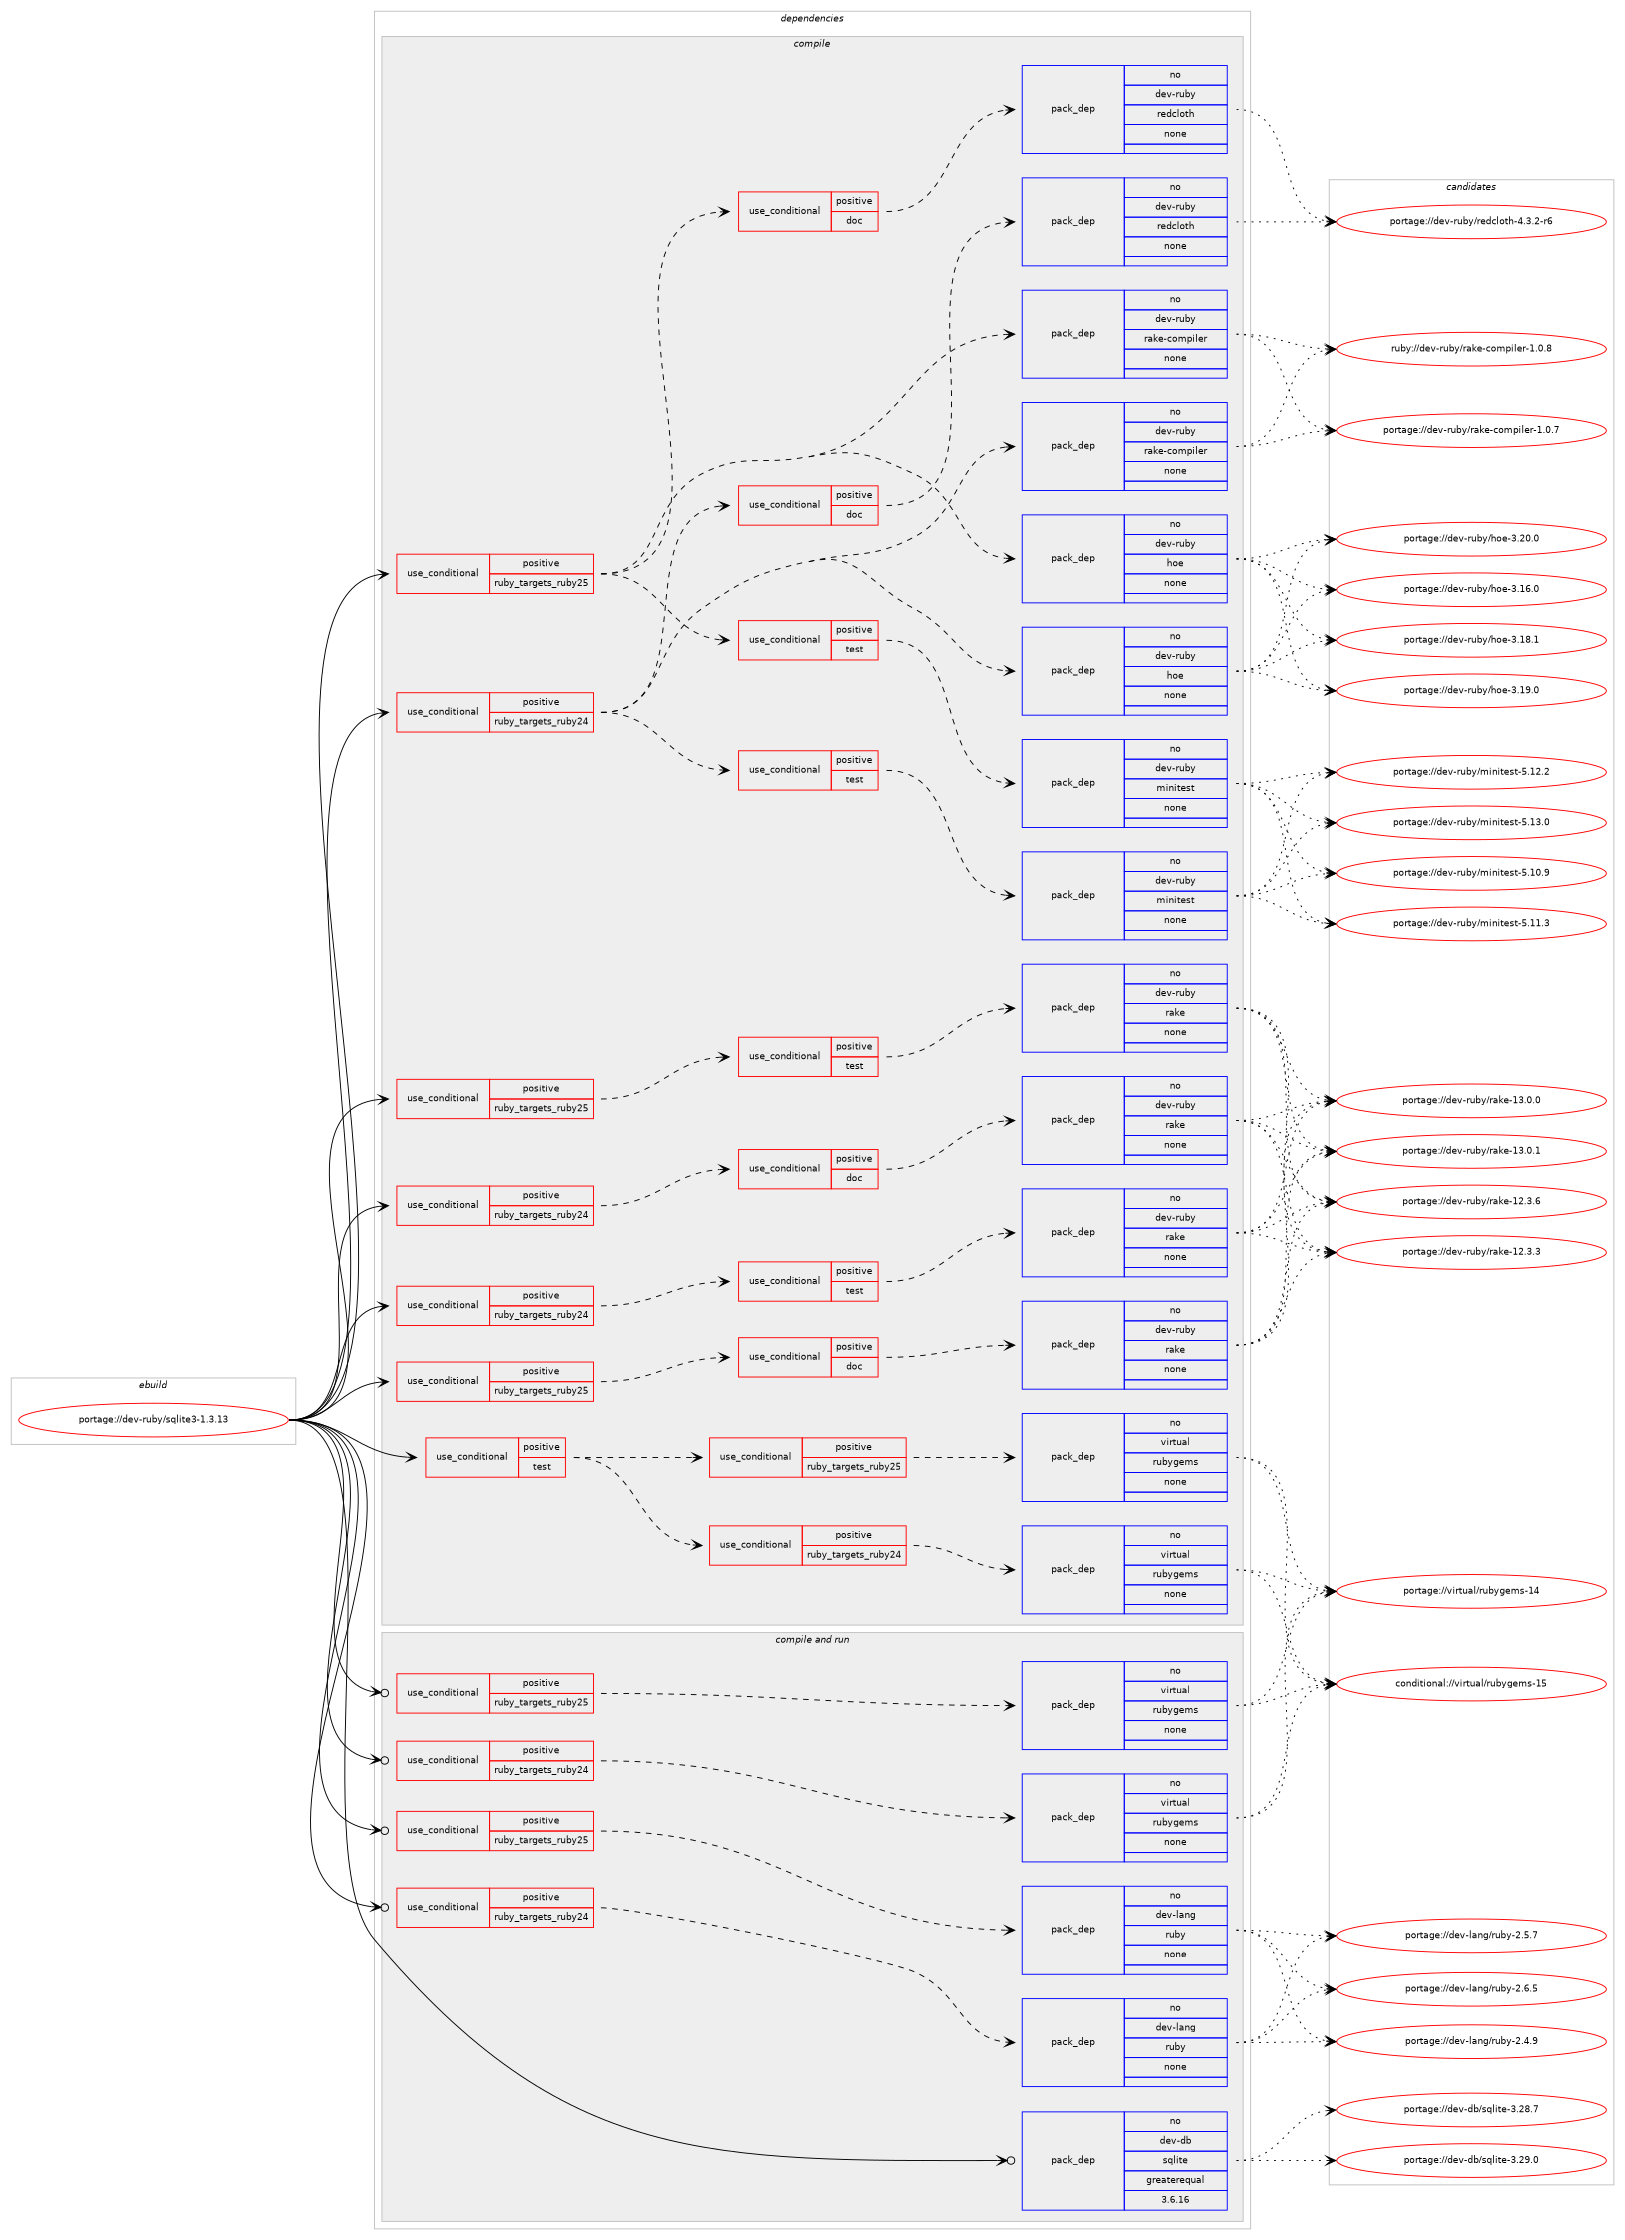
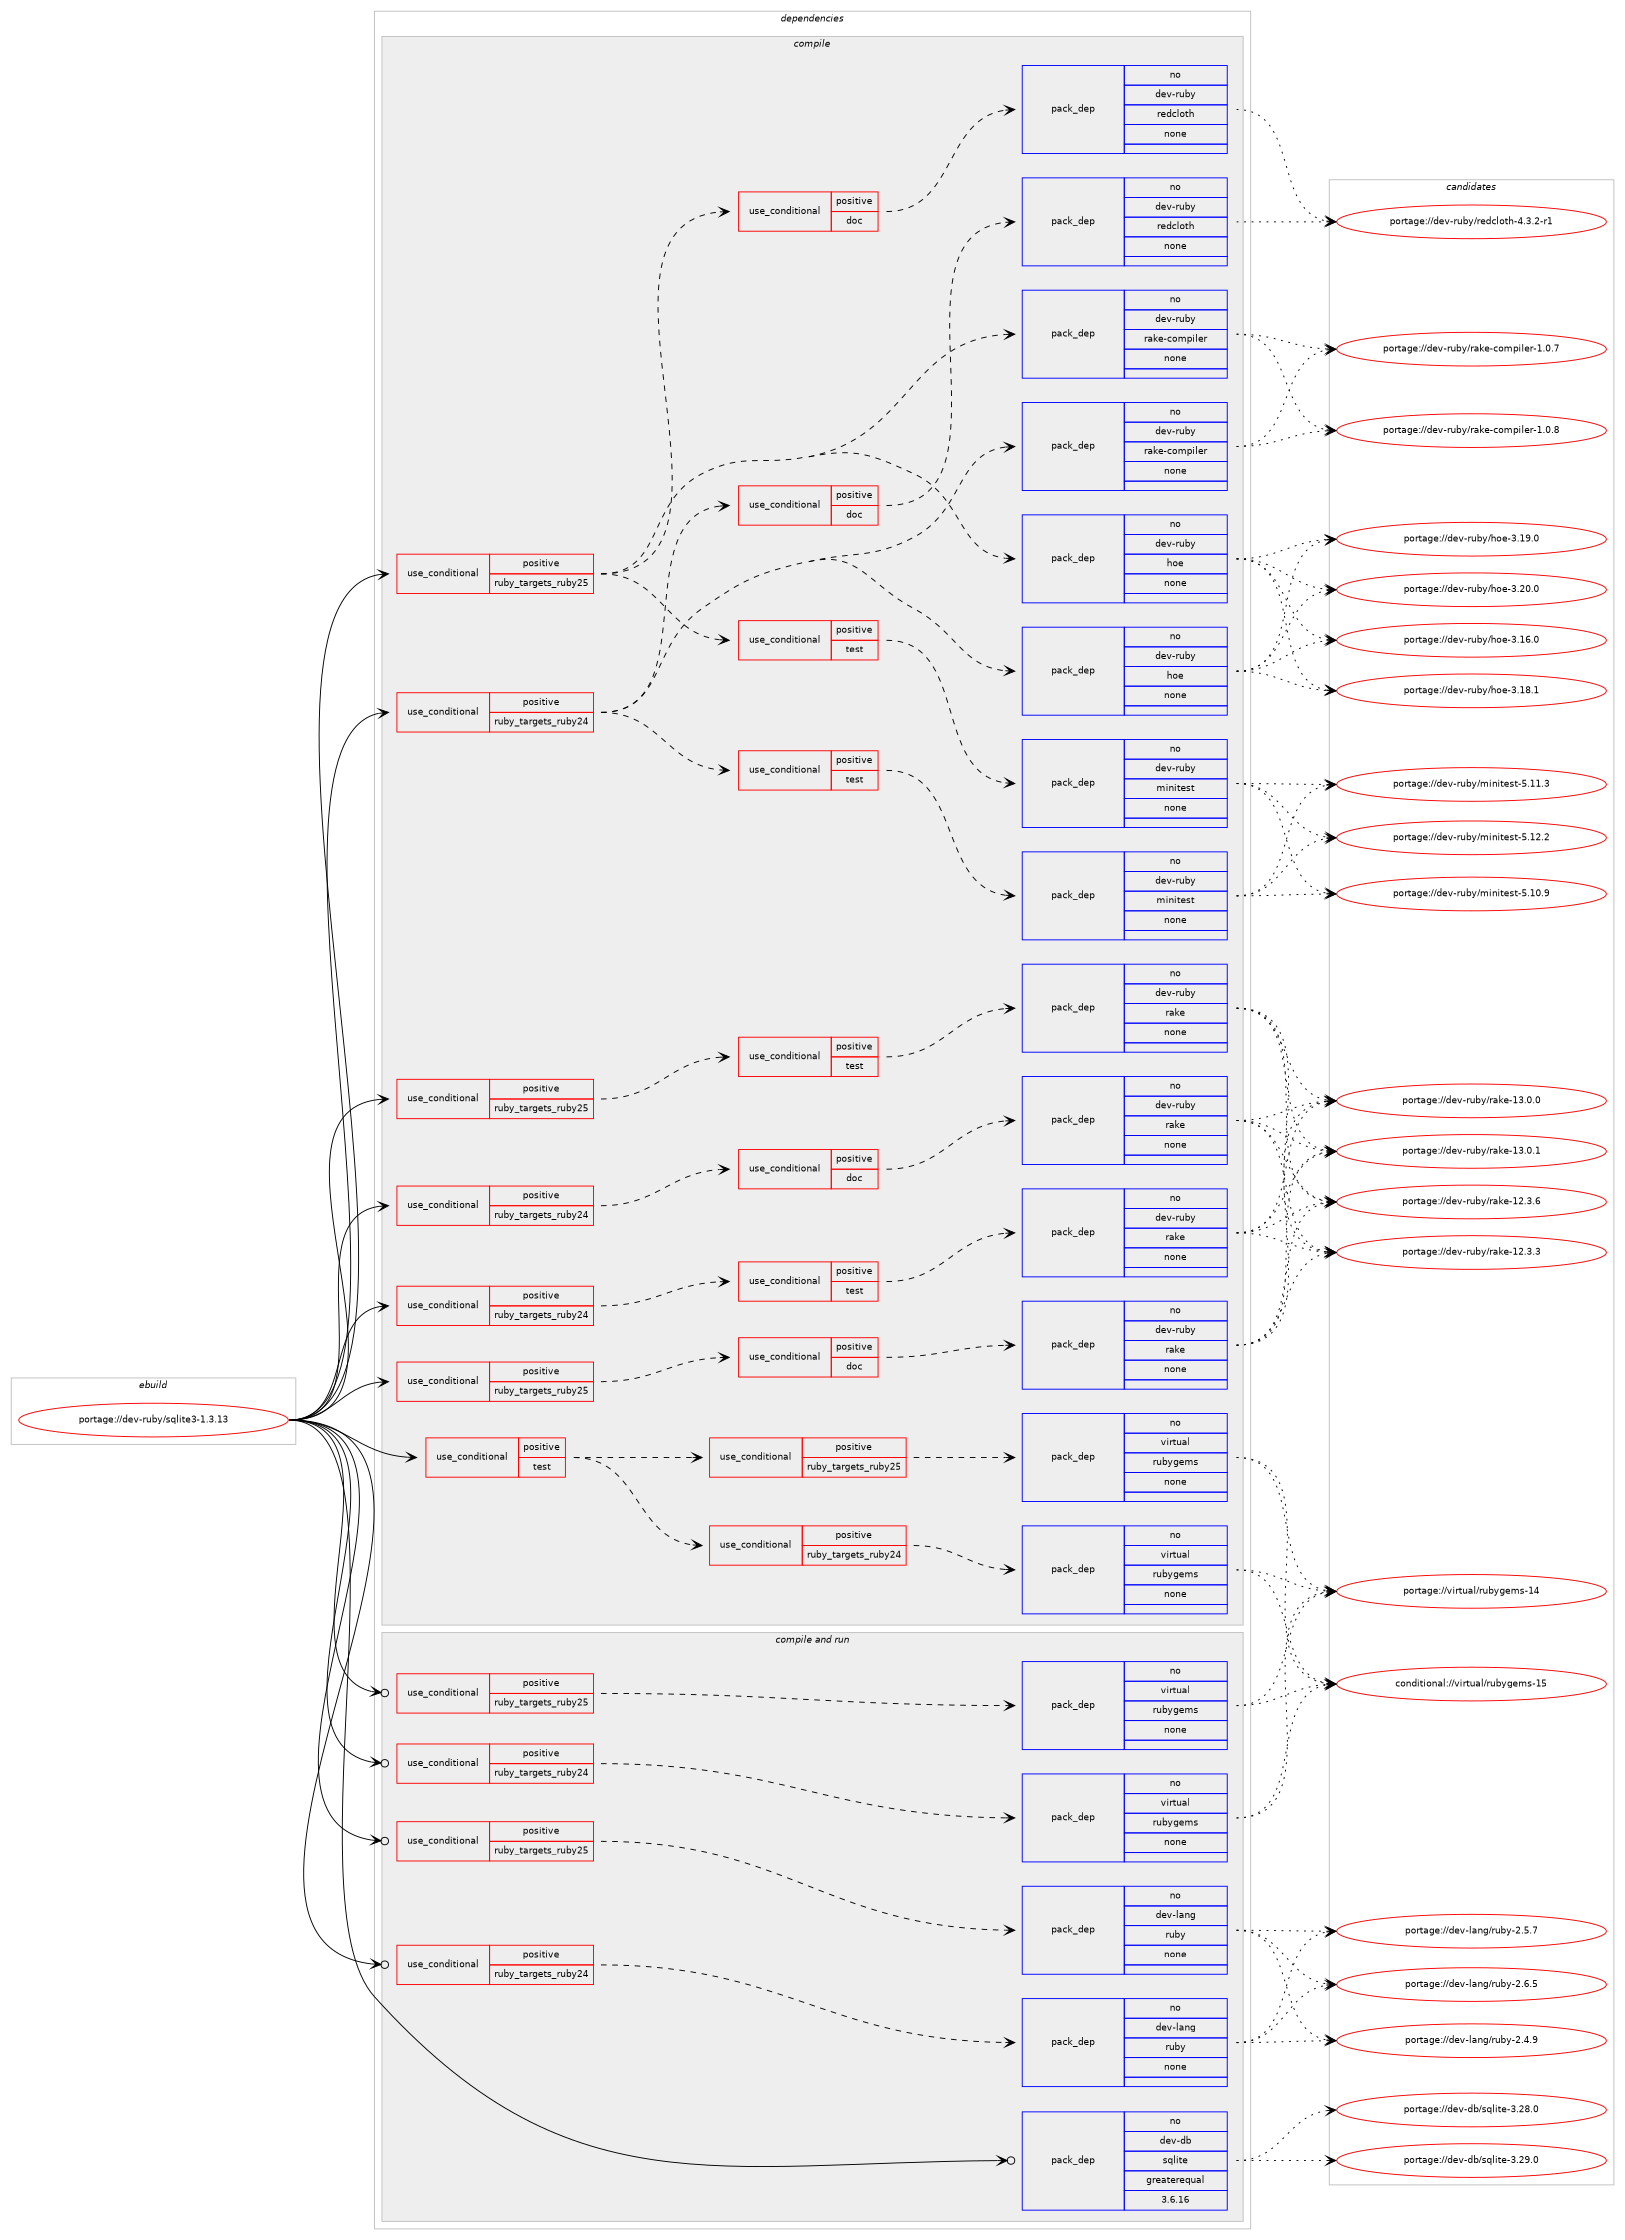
node "portage://dev-ruby/redcloth-4.3.2-r6": label "portage://dev-ruby/redcloth-4.3.2-r6" -> "portage://dev-ruby/redcloth-4.3.2-r1"
node "ruby://dev-ruby/rake-compiler-1.0.8": label "ruby://dev-ruby/rake-compiler-1.0.8" -> "portage://dev-ruby/rake-compiler-1.0.8"
node "portage://dev-ruby/minitest-5.13.0": removed
node "portage://dev-db/sqlite-3.28.7": label "portage://dev-db/sqlite-3.28.7" -> "portage://dev-db/sqlite-3.28.0"
